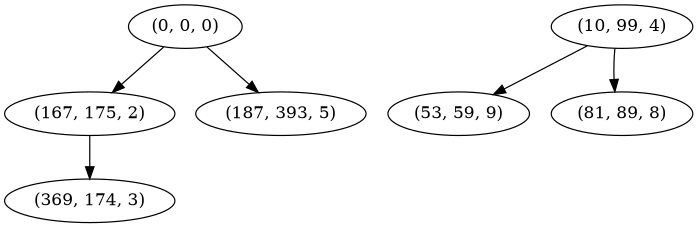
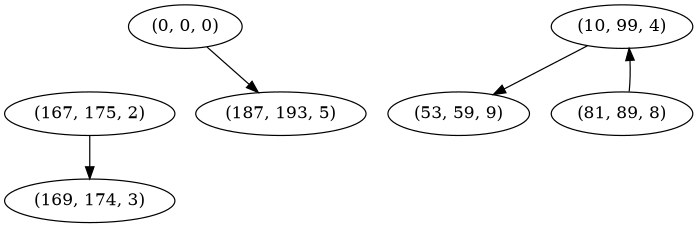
edge "(10, 99, 4)" -> "(81, 89, 8)": reversed
edge "(0, 0, 0)" -> "(167, 175, 2)": removed
node "(187, 393, 5)": label "(187, 393, 5)" -> "(187, 193, 5)"
node "(369, 174, 3)": label "(369, 174, 3)" -> "(169, 174, 3)"
